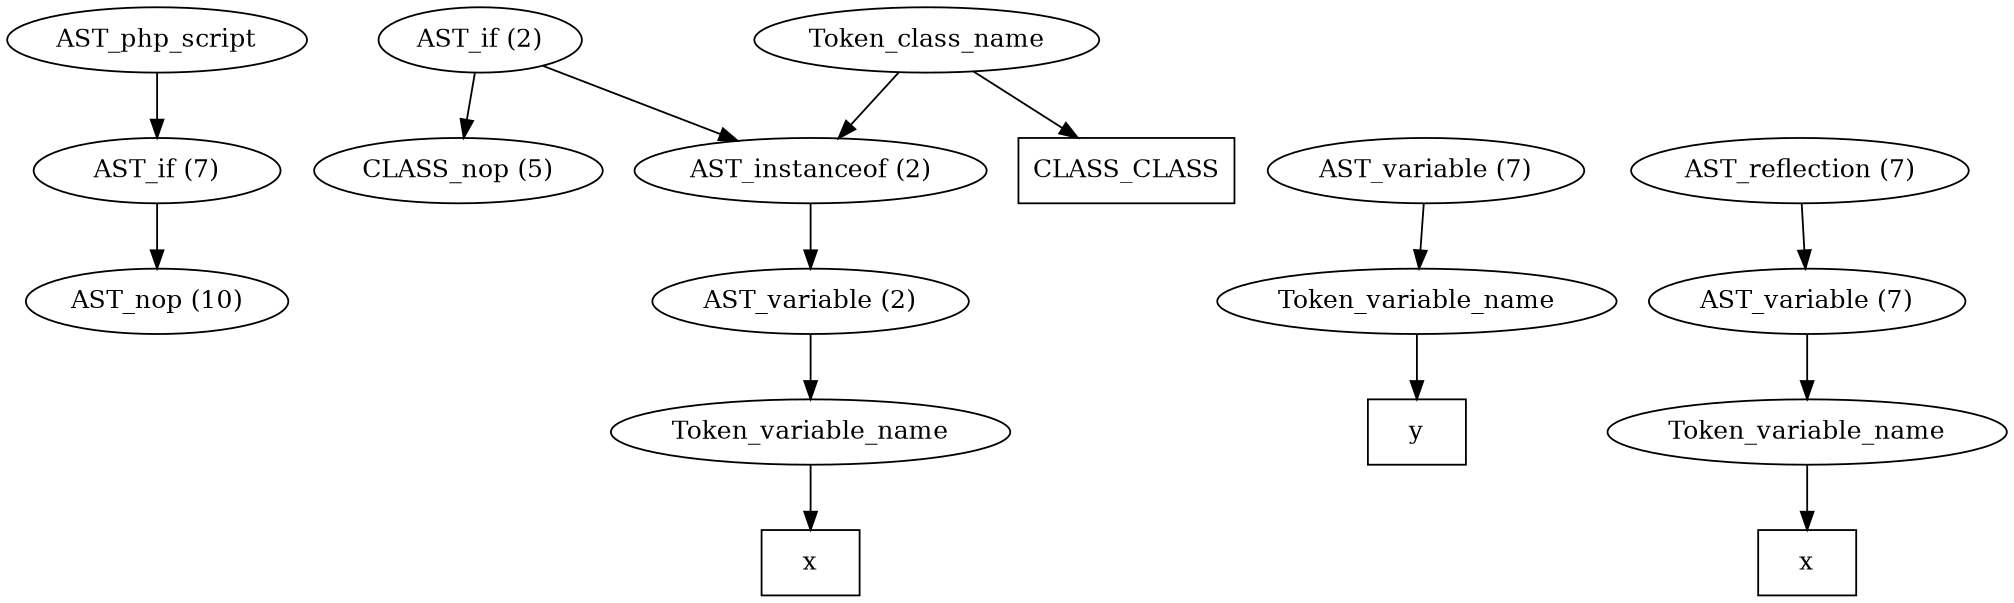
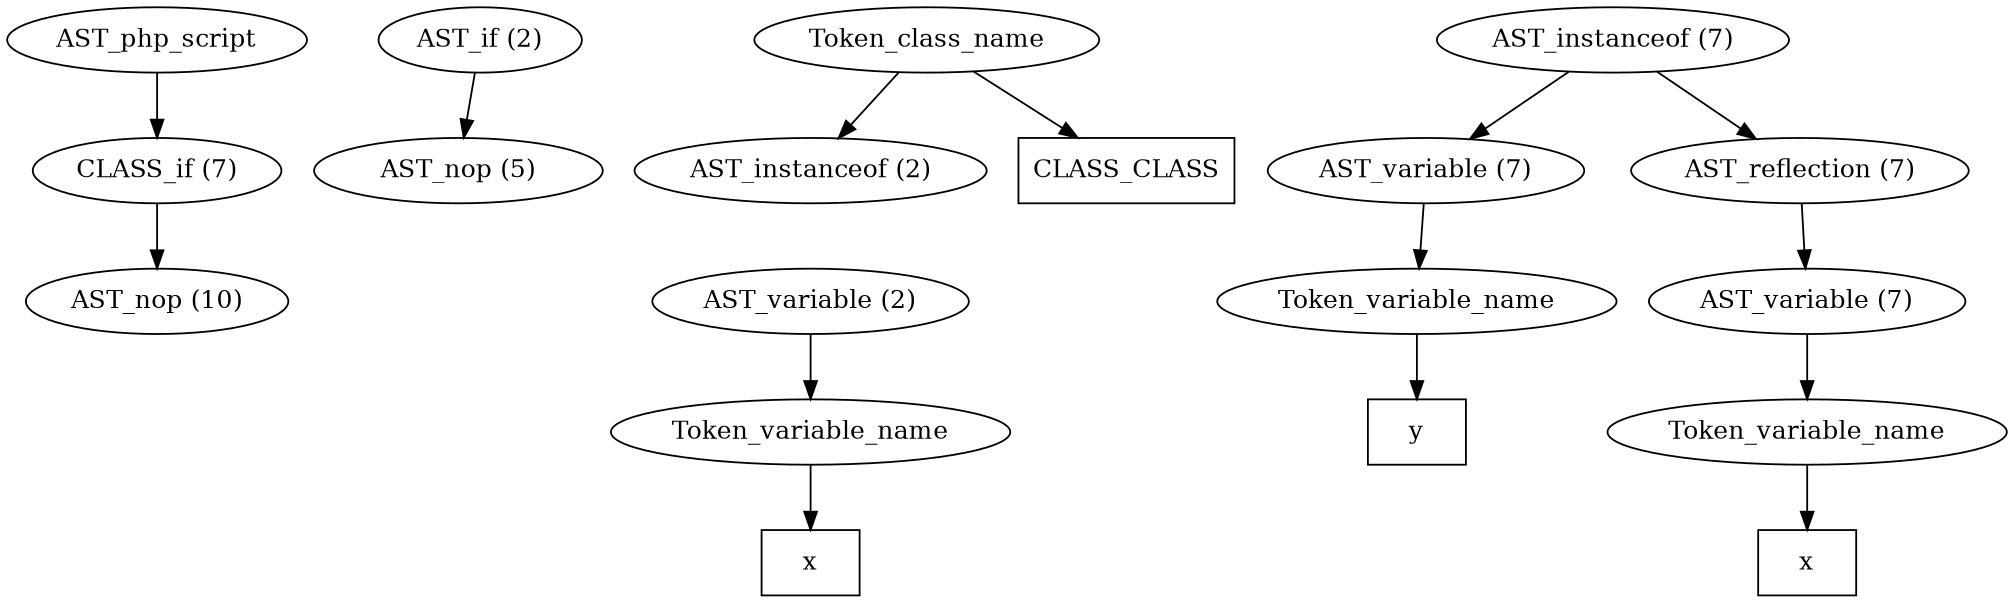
node "AST_instanceof (7)": added
edge "AST_if (2)" -> "AST_instanceof (2)": removed
node "AST_if (7)": label "AST_if (7)" -> "CLASS_if (7)"
node "CLASS_nop (5)": label "CLASS_nop (5)" -> "AST_nop (5)"
edge "AST_instanceof (2)" -> "AST_variable (2)": removed
